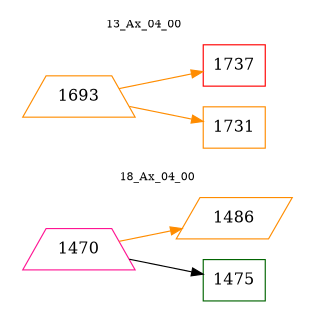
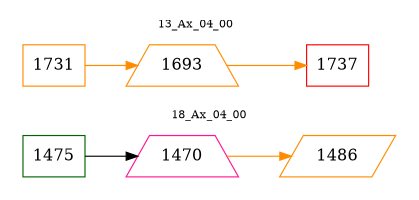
edge "1693" -> "1731": reversed
edge "1470" -> "1475": reversed
